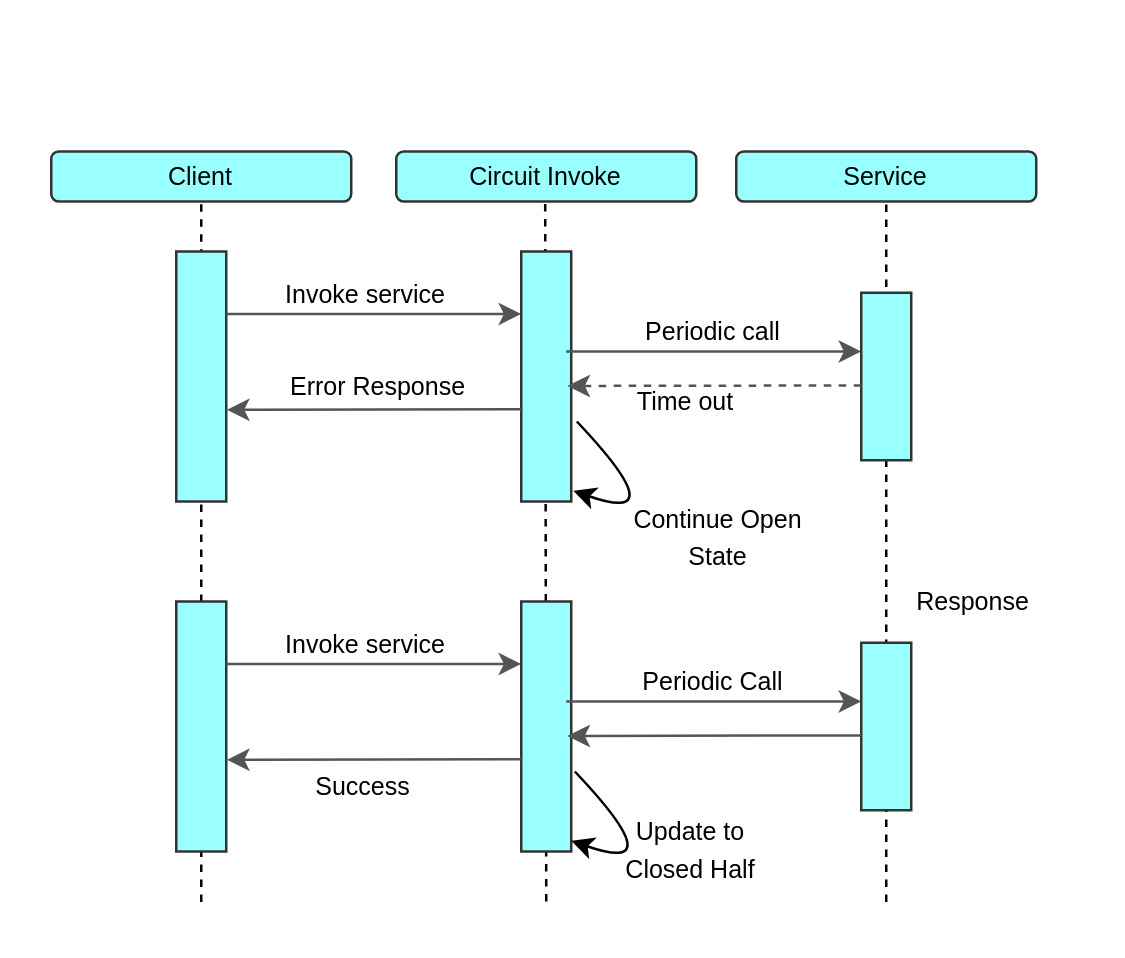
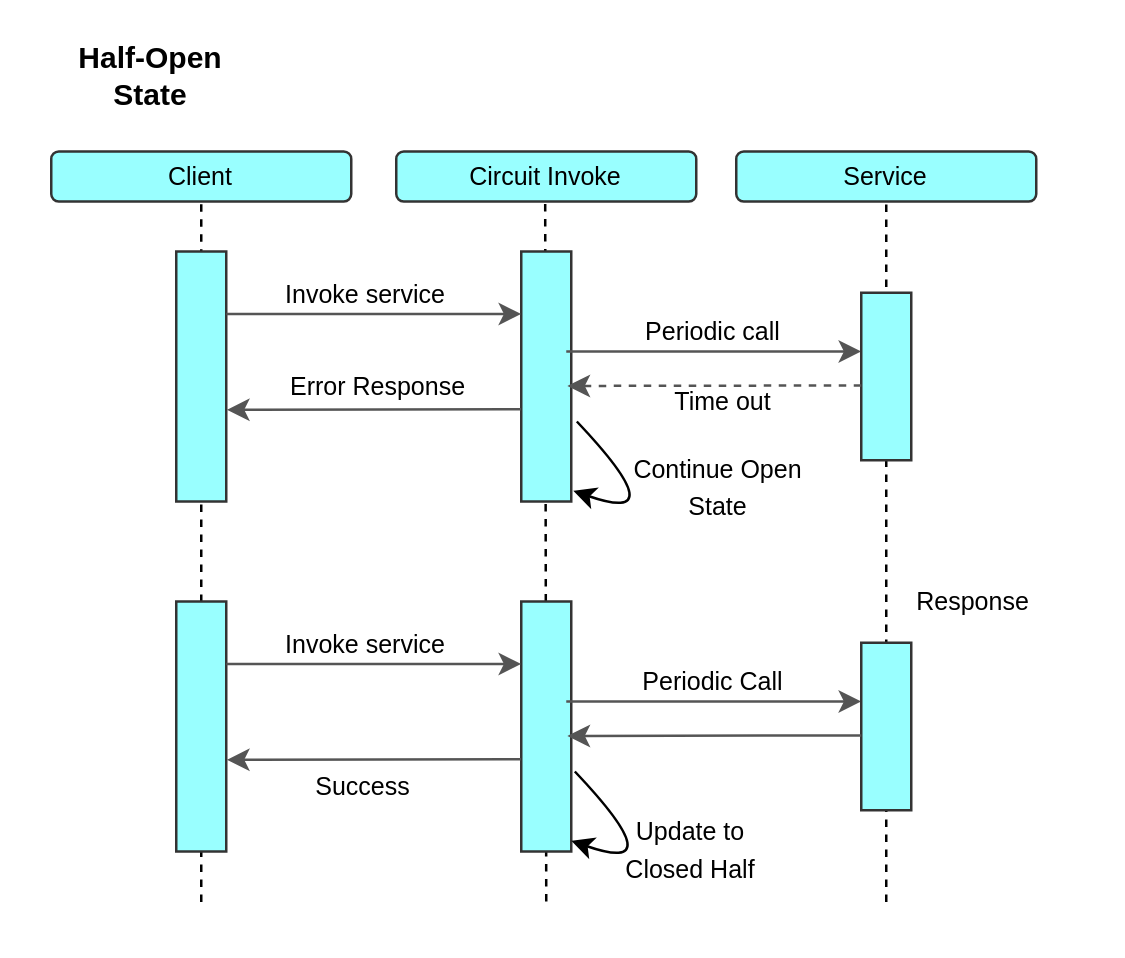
node "Half-Open State": added
node "Time out": moved (686, 401) -> (724, 401)
node "Continue Open State": moved (719, 536) -> (719, 486)
